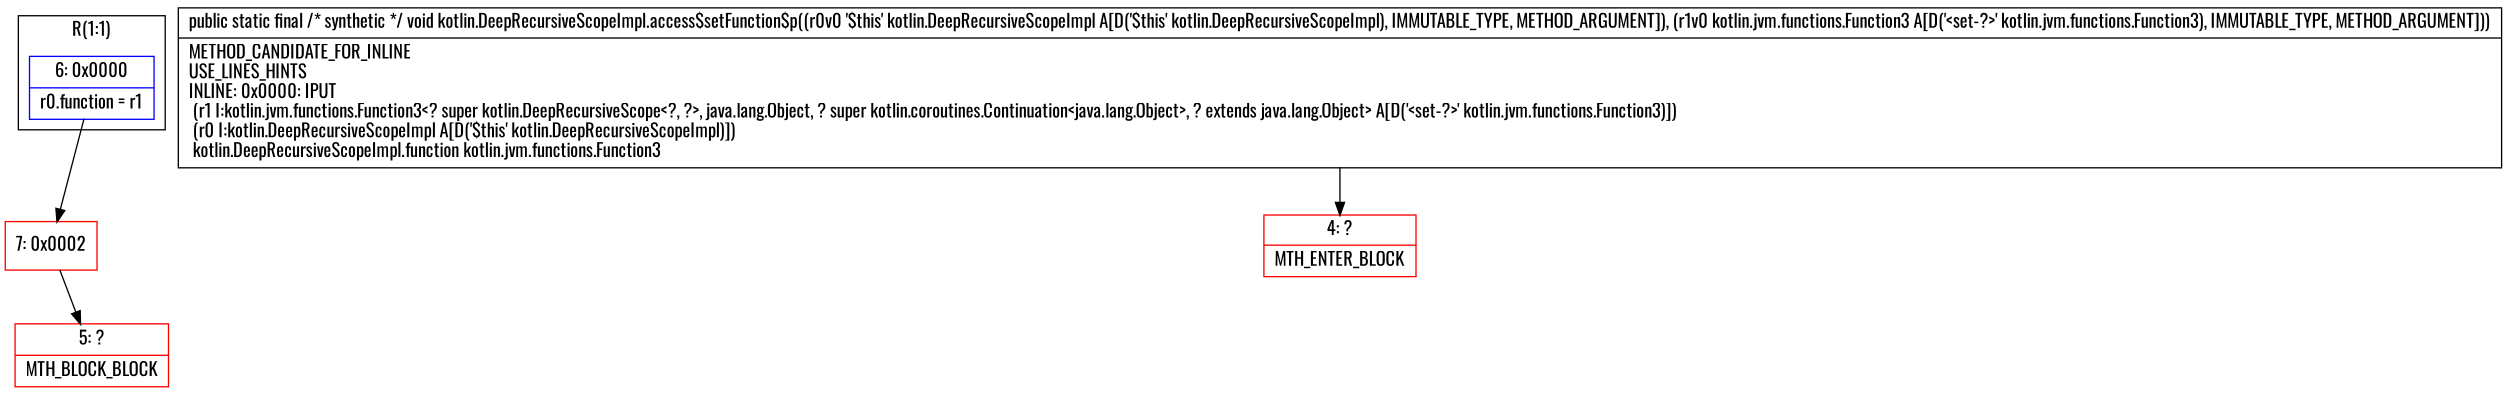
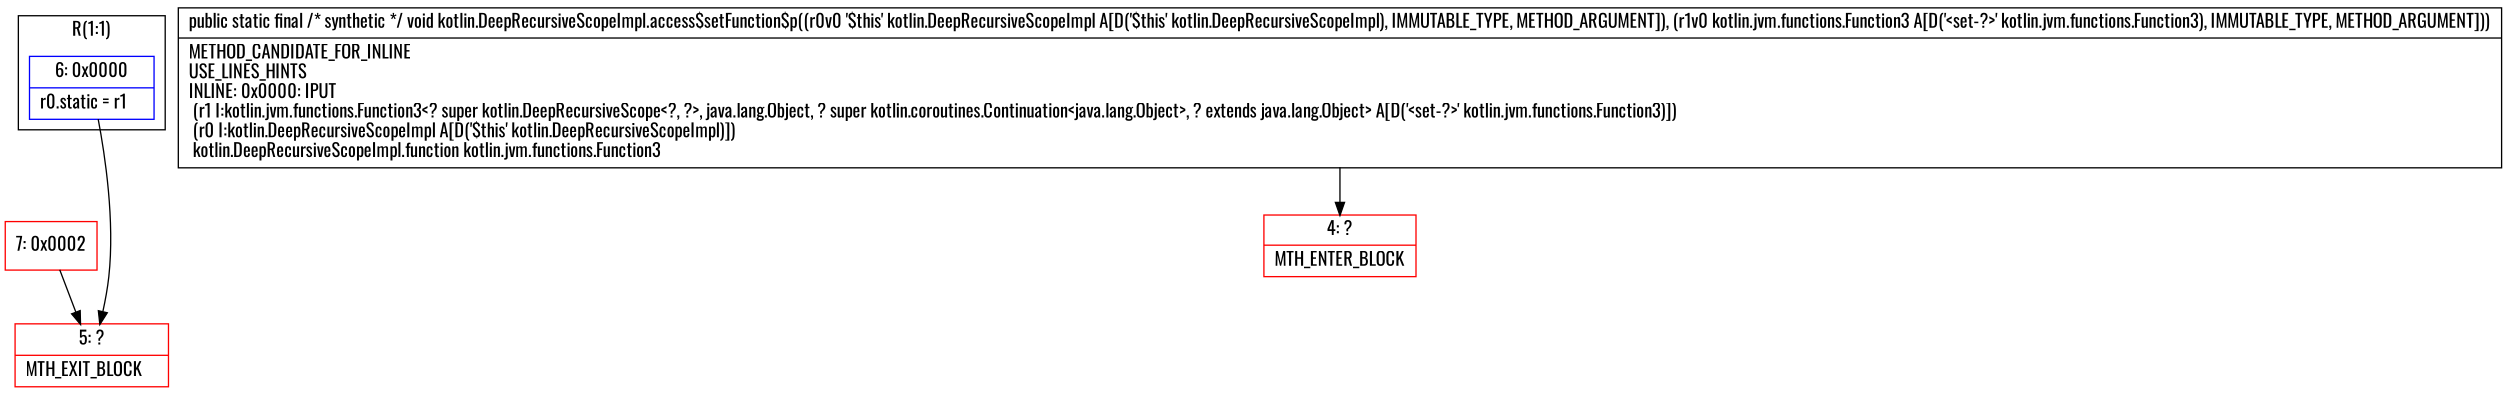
node "6: 0x0000": text "r0.function = r1" -> "r0.static = r1"
edge "6: 0x0000" -> "7: 0x0002": now "6: 0x0000" -> "5: ?"
node "5: ?": text "MTH_BLOCK_BLOCK" -> "MTH_EXIT_BLOCK"
